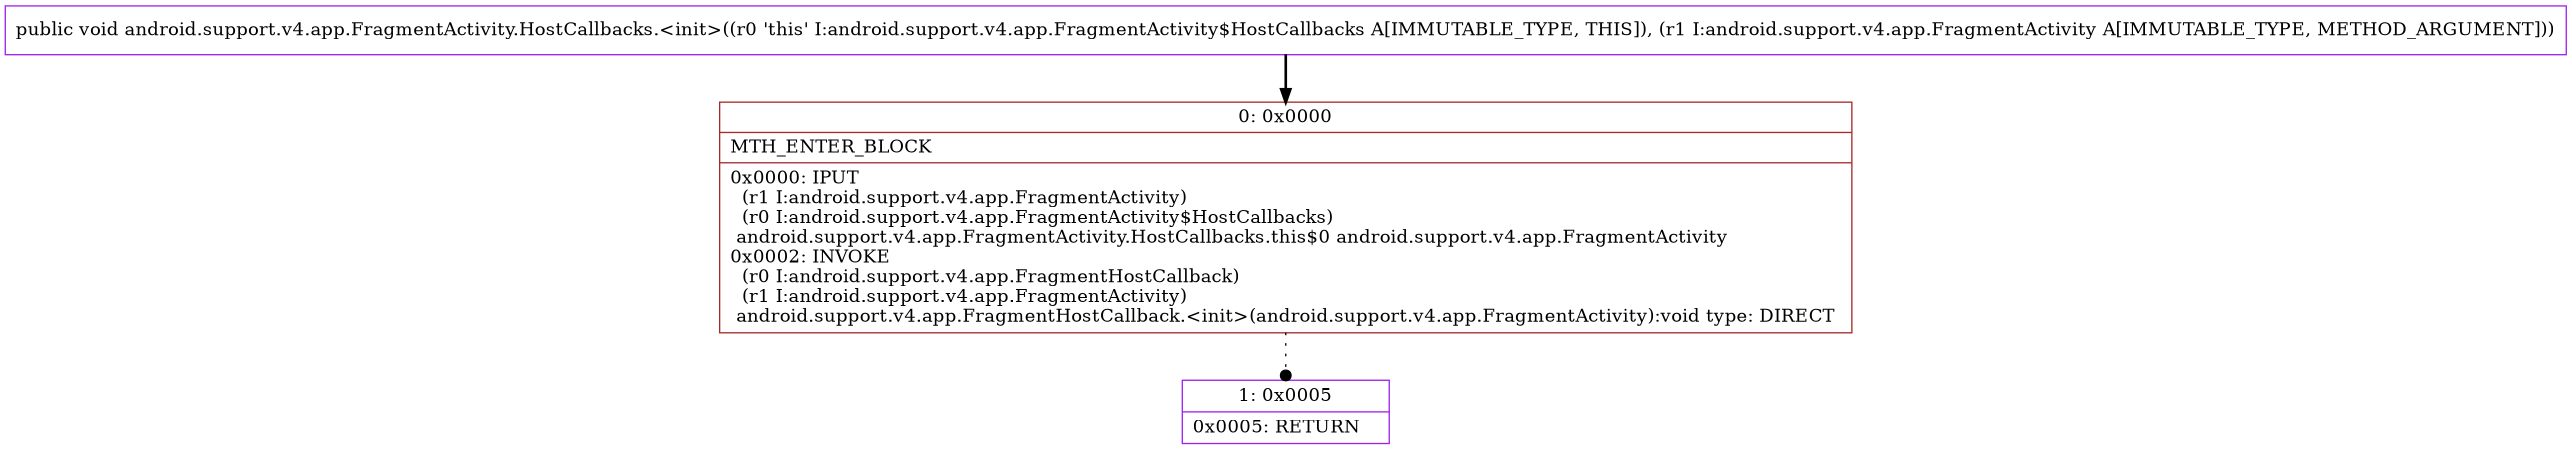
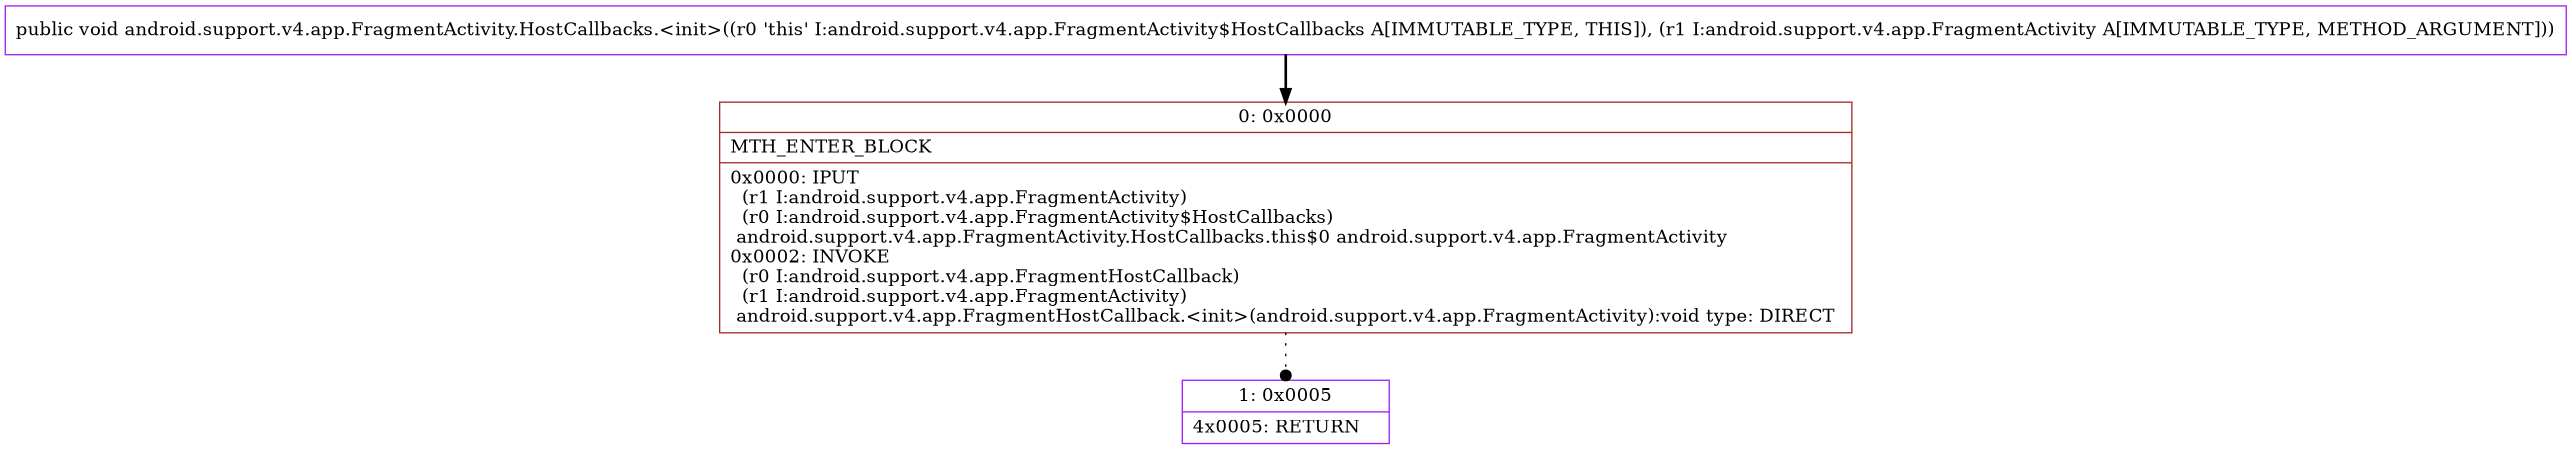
node "1: 0x0005": text "0x0005: RETURN" -> "4x0005: RETURN"
